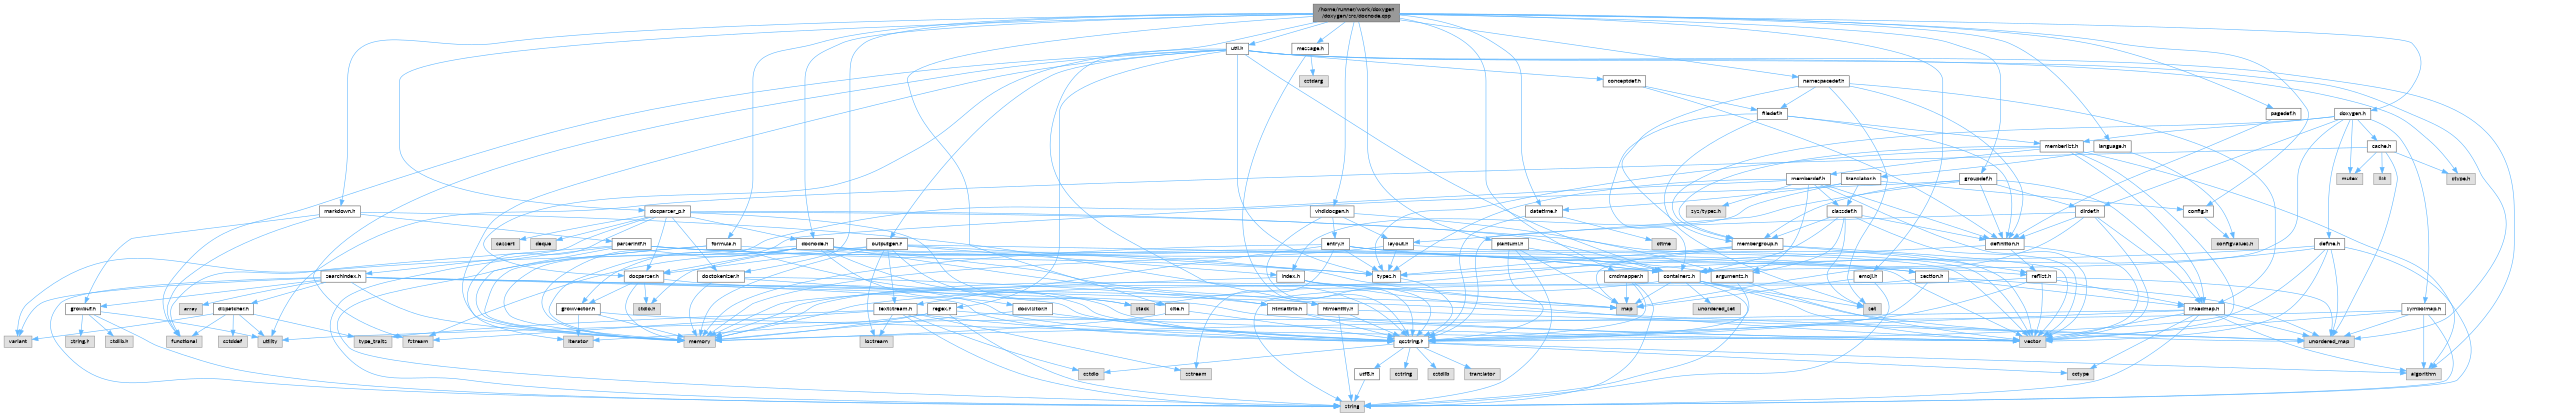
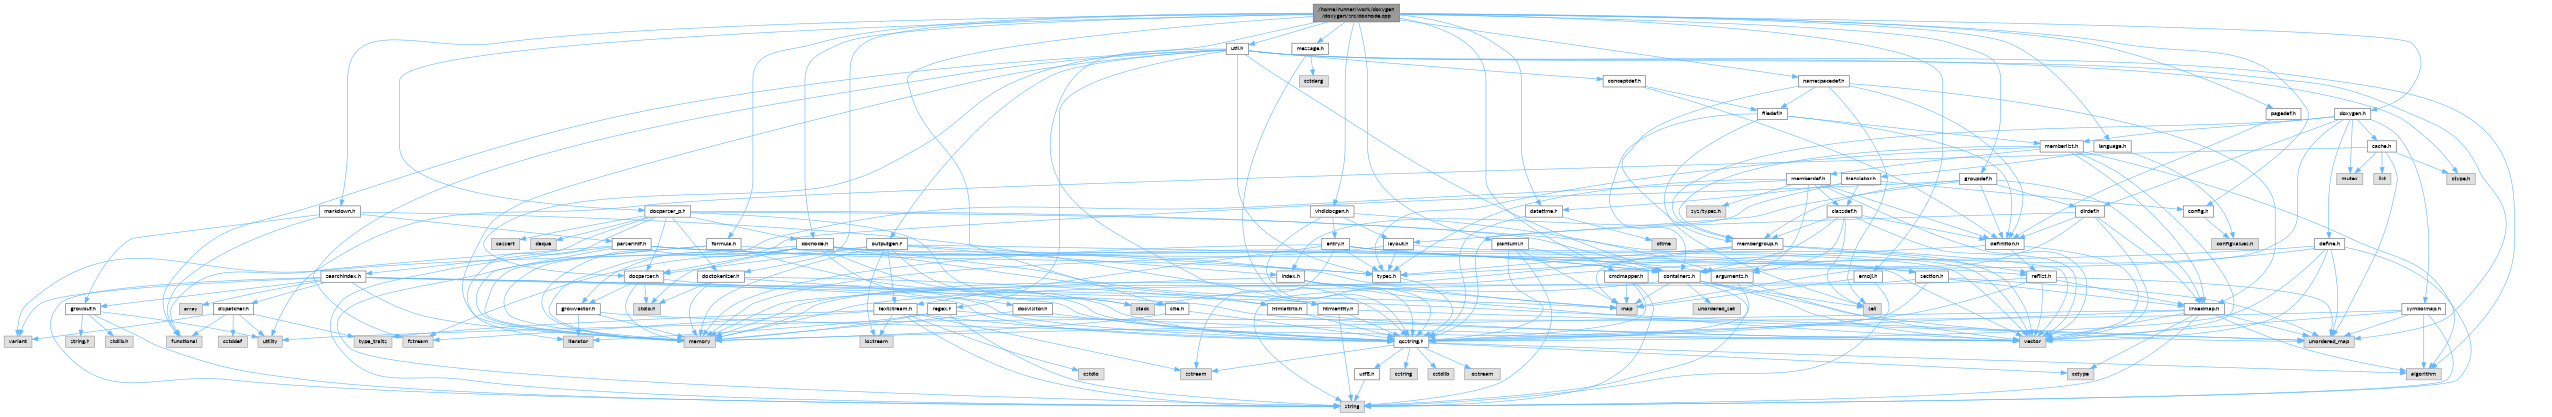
edge "doctokenizer.h" -> "stdio.h": added
edge "qcstring.h" -> "cstdio": now "qcstring.h" -> "sstream"
node "translator": label "translator" -> "ostream"
